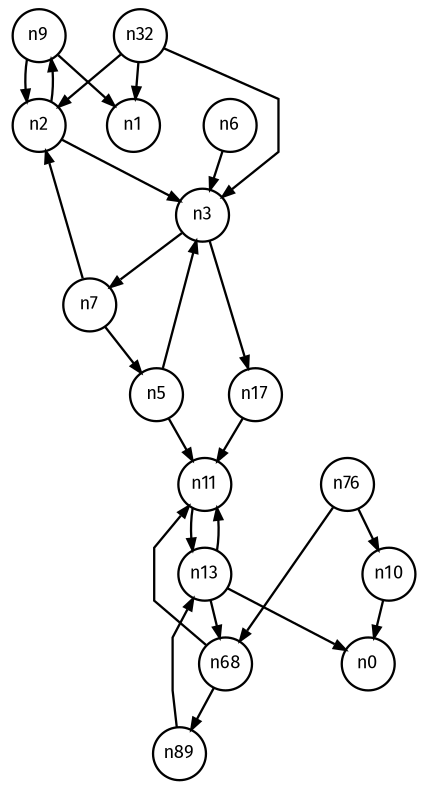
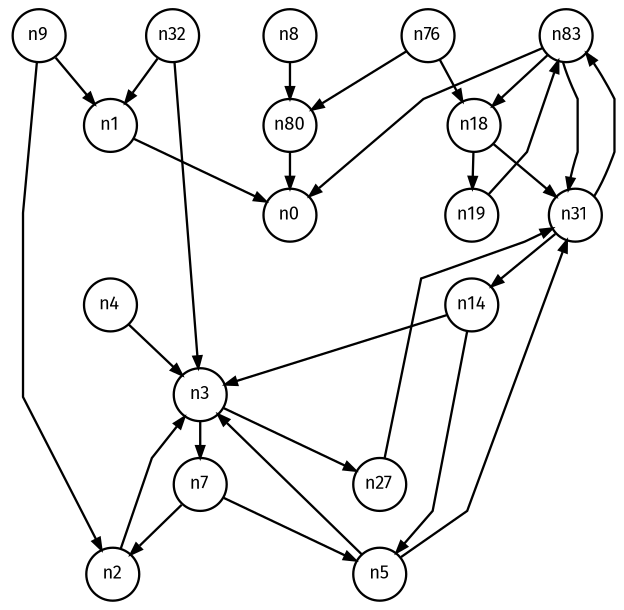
node "n8": added
edge "n32" -> "n2": removed
edge "n2" -> "n9": removed
node "n6": label "n6" -> "n4"
edge "n1" -> "n0": added
node "n14": added
node "n17": label "n17" -> "n27"
node "n11": label "n11" -> "n31"
node "n13": label "n13" -> "n83"
node "n10": label "n10" -> "n80"
node "n68": label "n68" -> "n18"
node "n89": label "n89" -> "n19"
